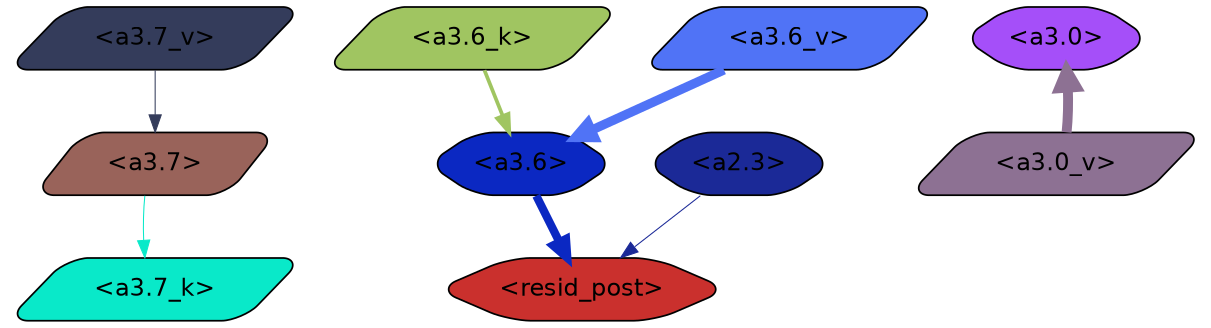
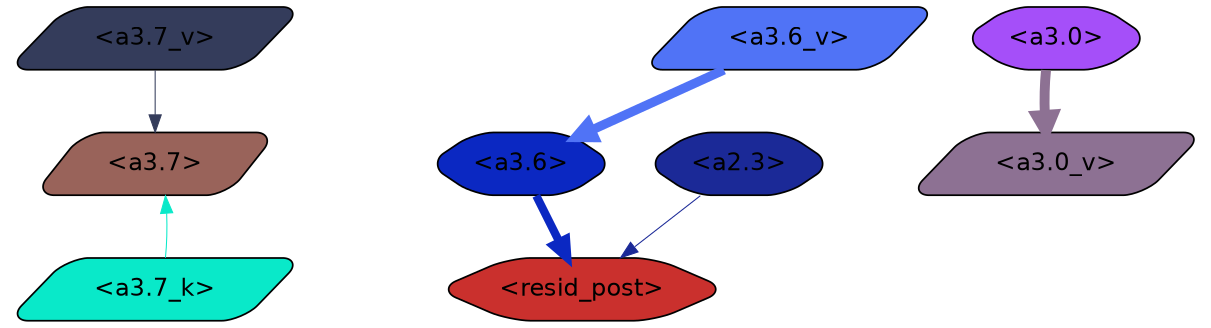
node "<a3.6_k>": removed
edge "<a3.0_v>" -> "<a3.0>": reversed
edge "<a3.7>" -> "<a3.7_k>": reversed
